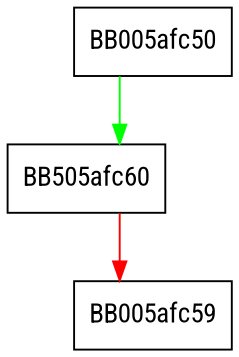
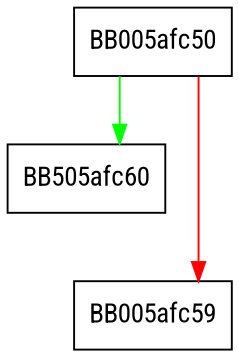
edge "BB505afc60" -> "BB005afc59": now "BB005afc50" -> "BB005afc59"
